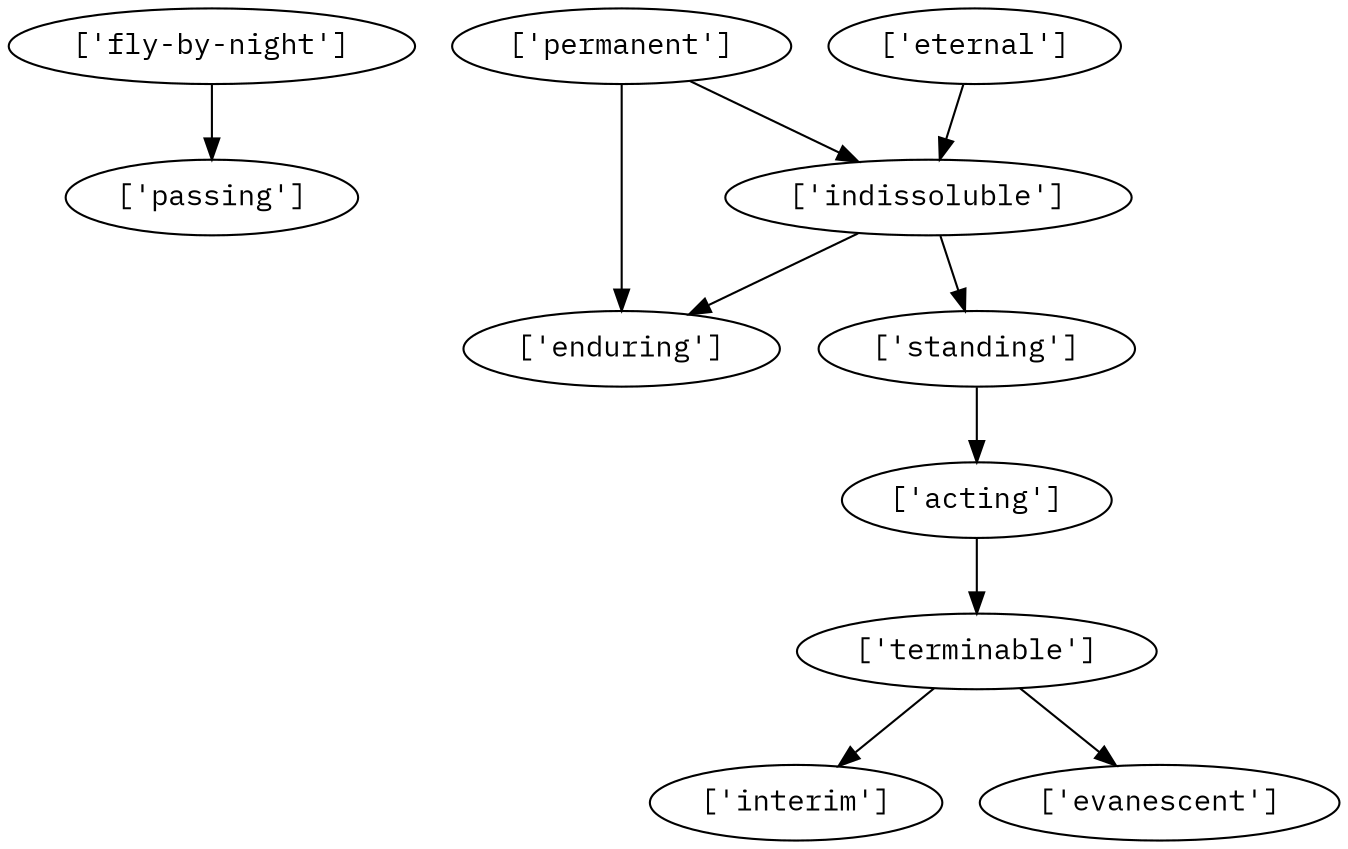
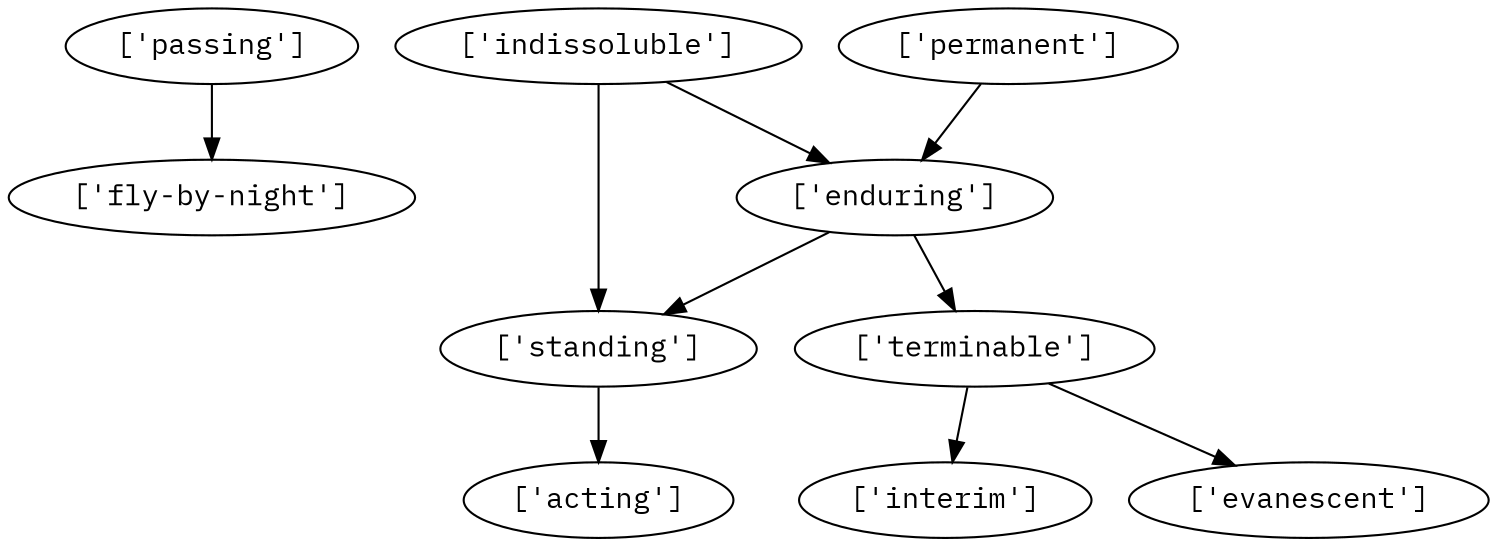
node "['eternal']": removed
edge "['fly-by-night']" -> "['passing']": reversed
edge "['permanent']" -> "['indissoluble']": removed
edge "['enduring']" -> "['standing']": added
edge "['acting']" -> "['terminable']": now "['enduring']" -> "['terminable']"
